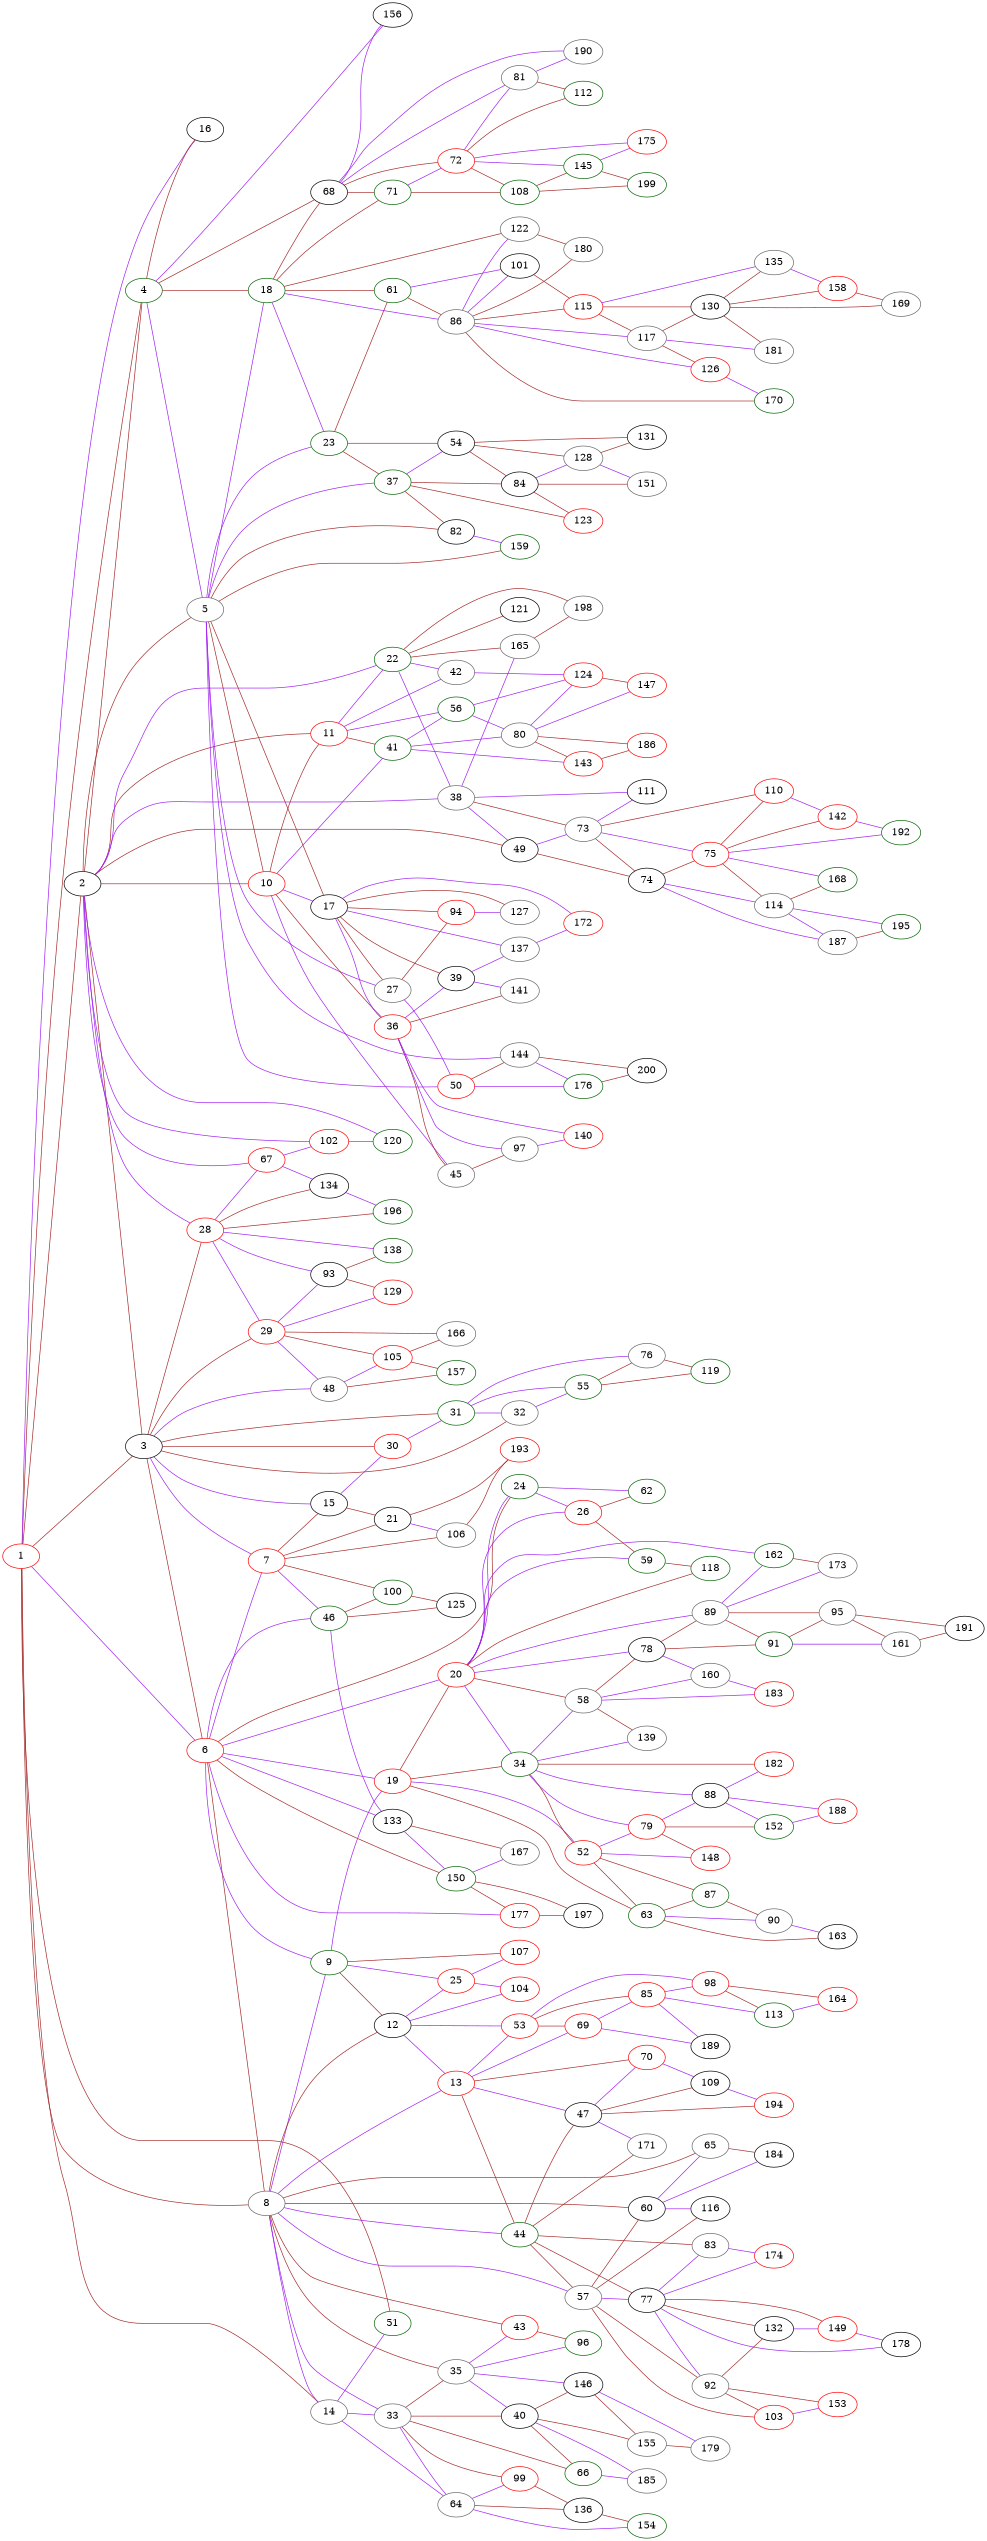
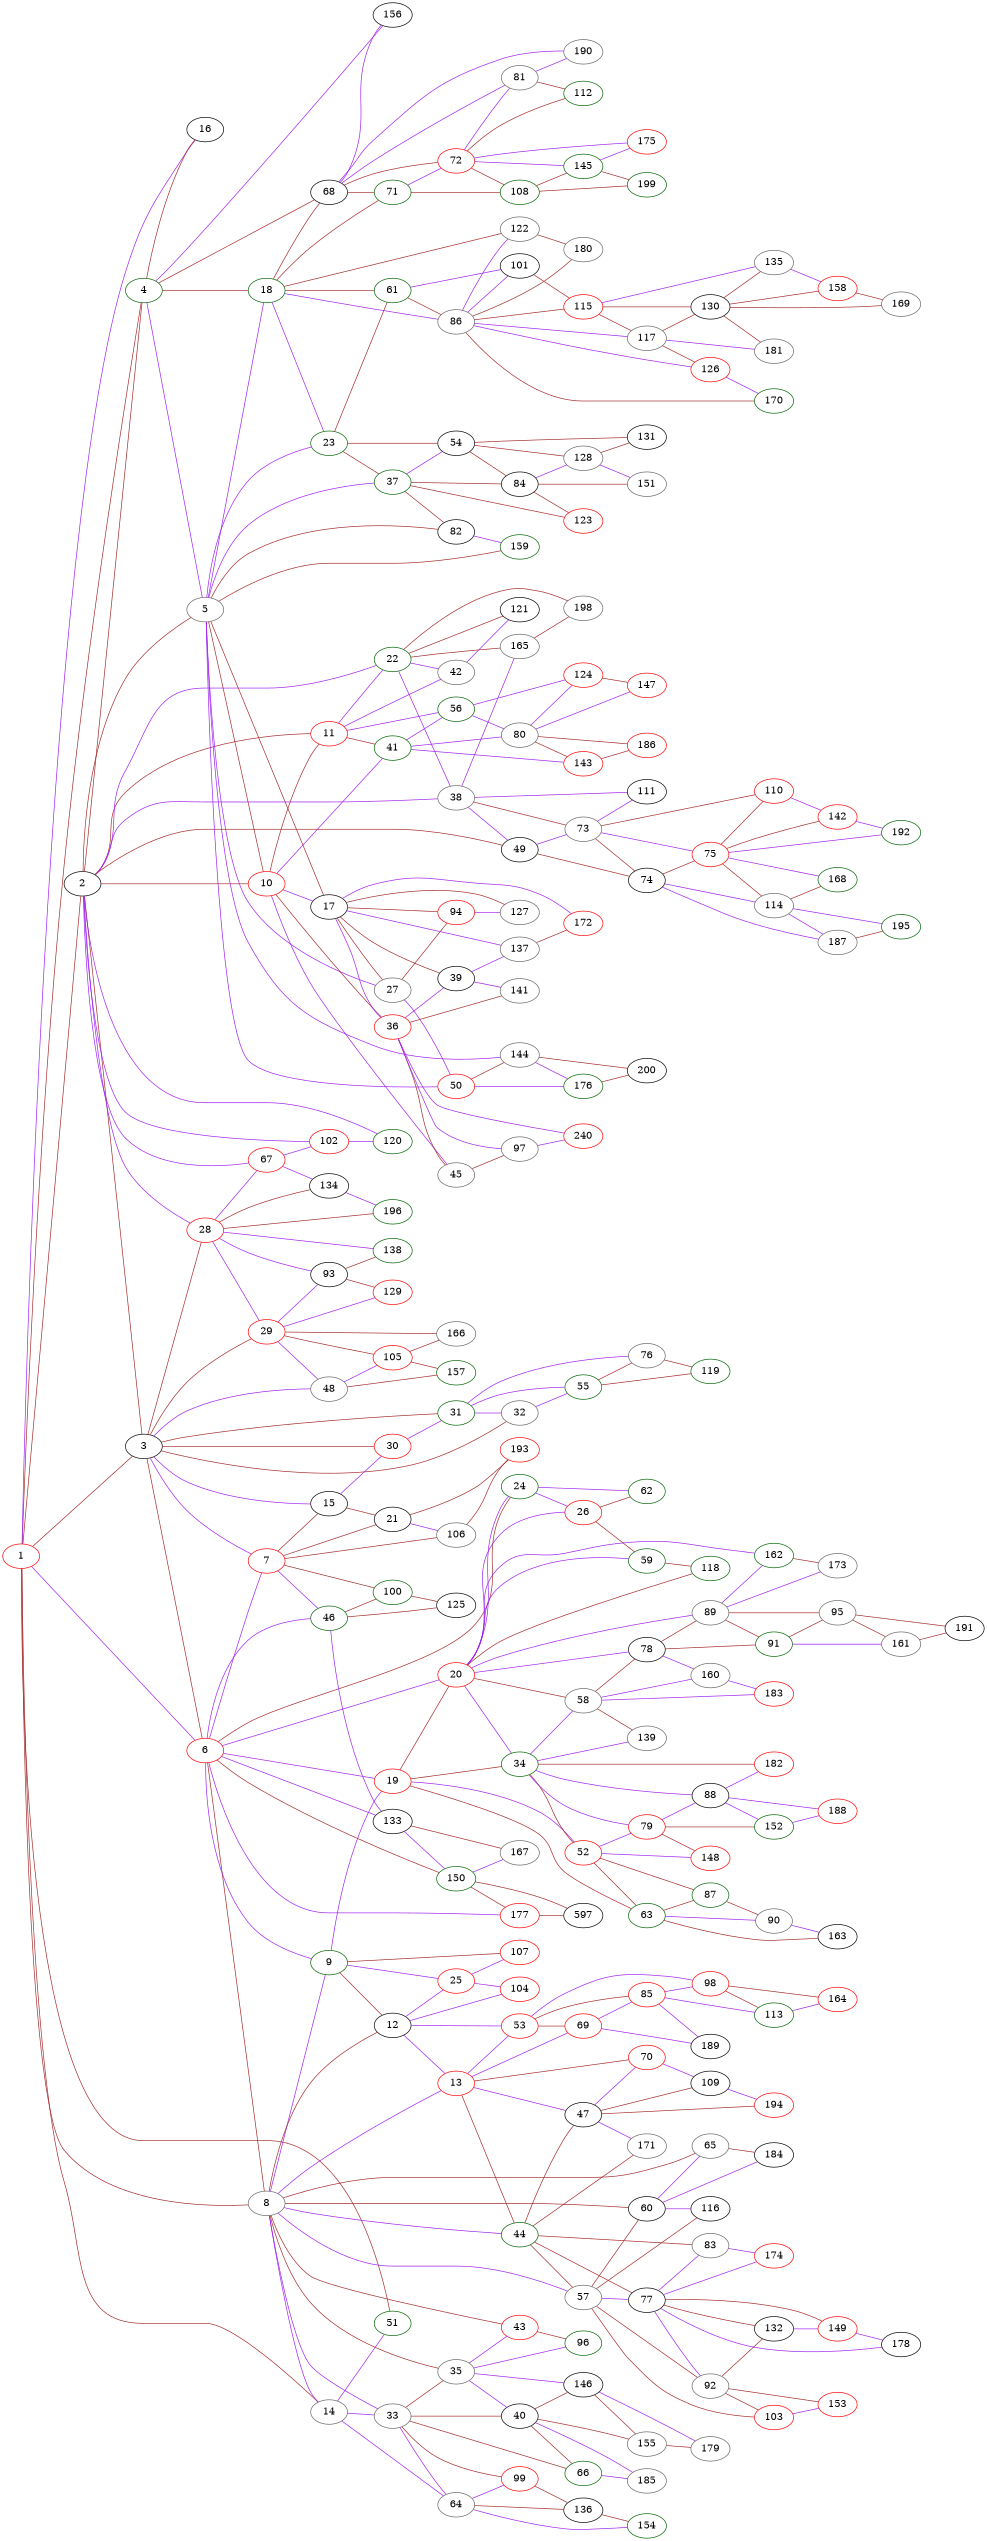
edge "42" -- "124": now "42" -- "121"
edge "172" -- "137": color purple -> brown
node "140": label "140" -> "240"
node "197": label "197" -> "597"
